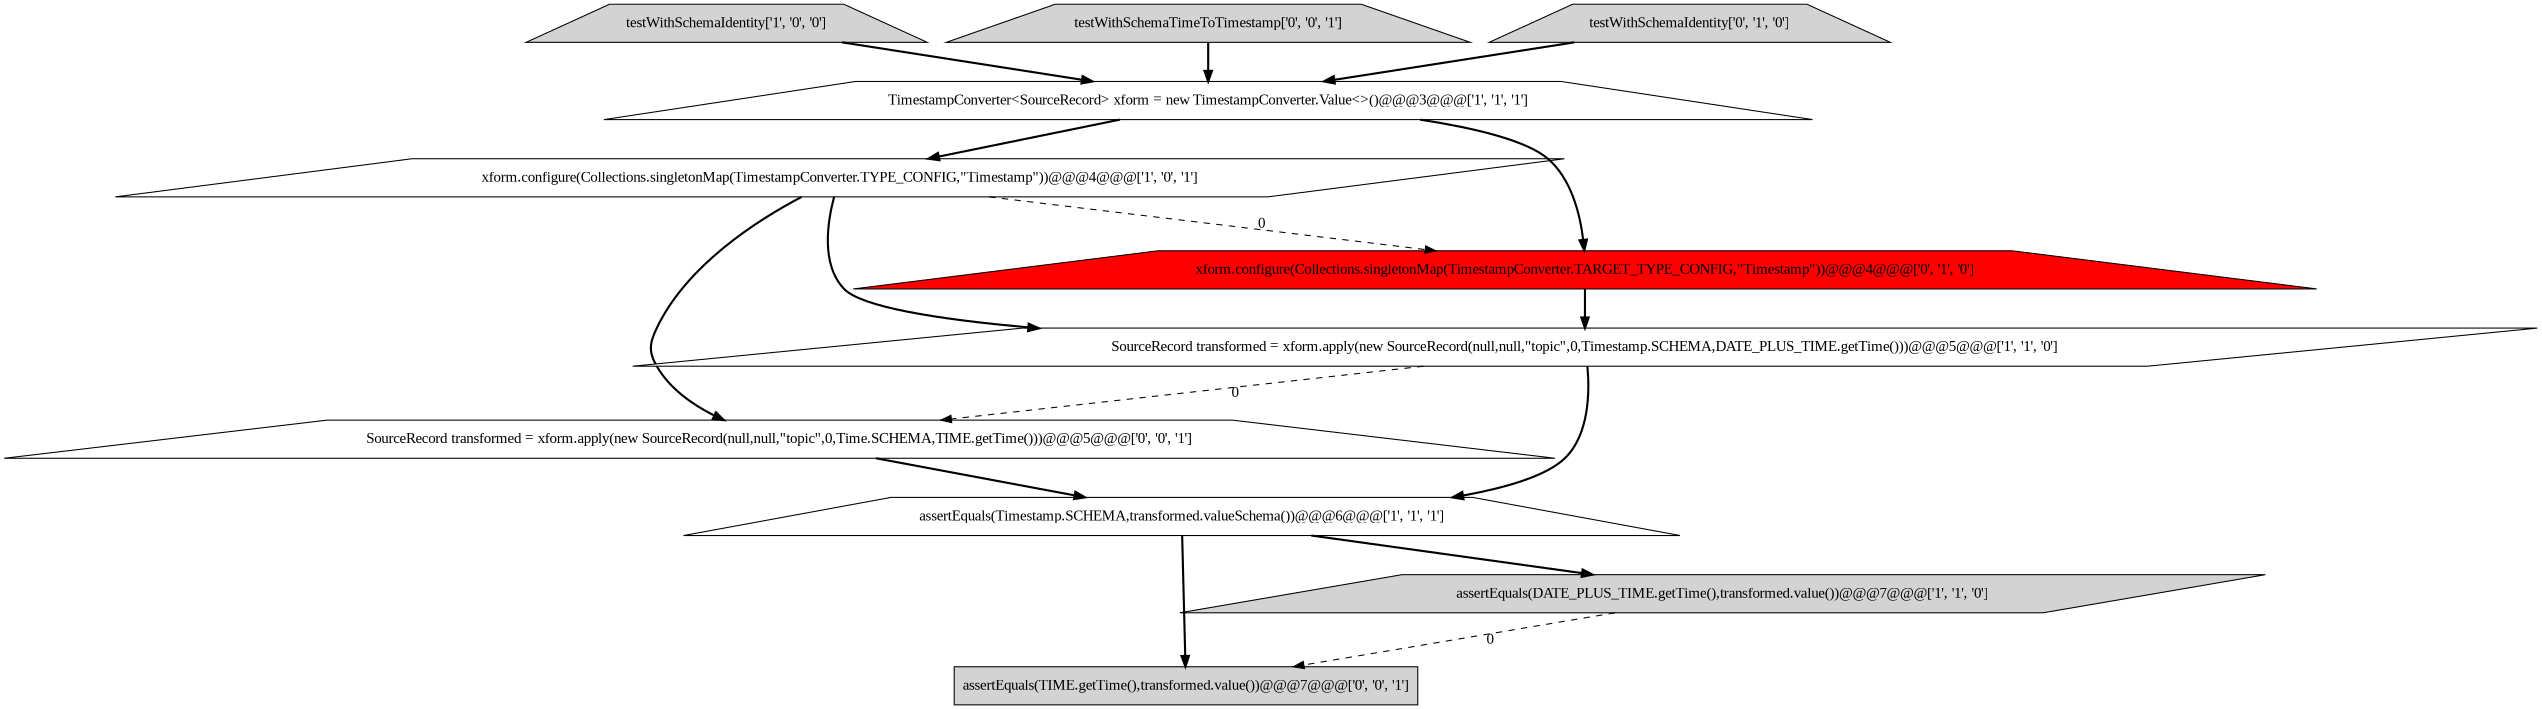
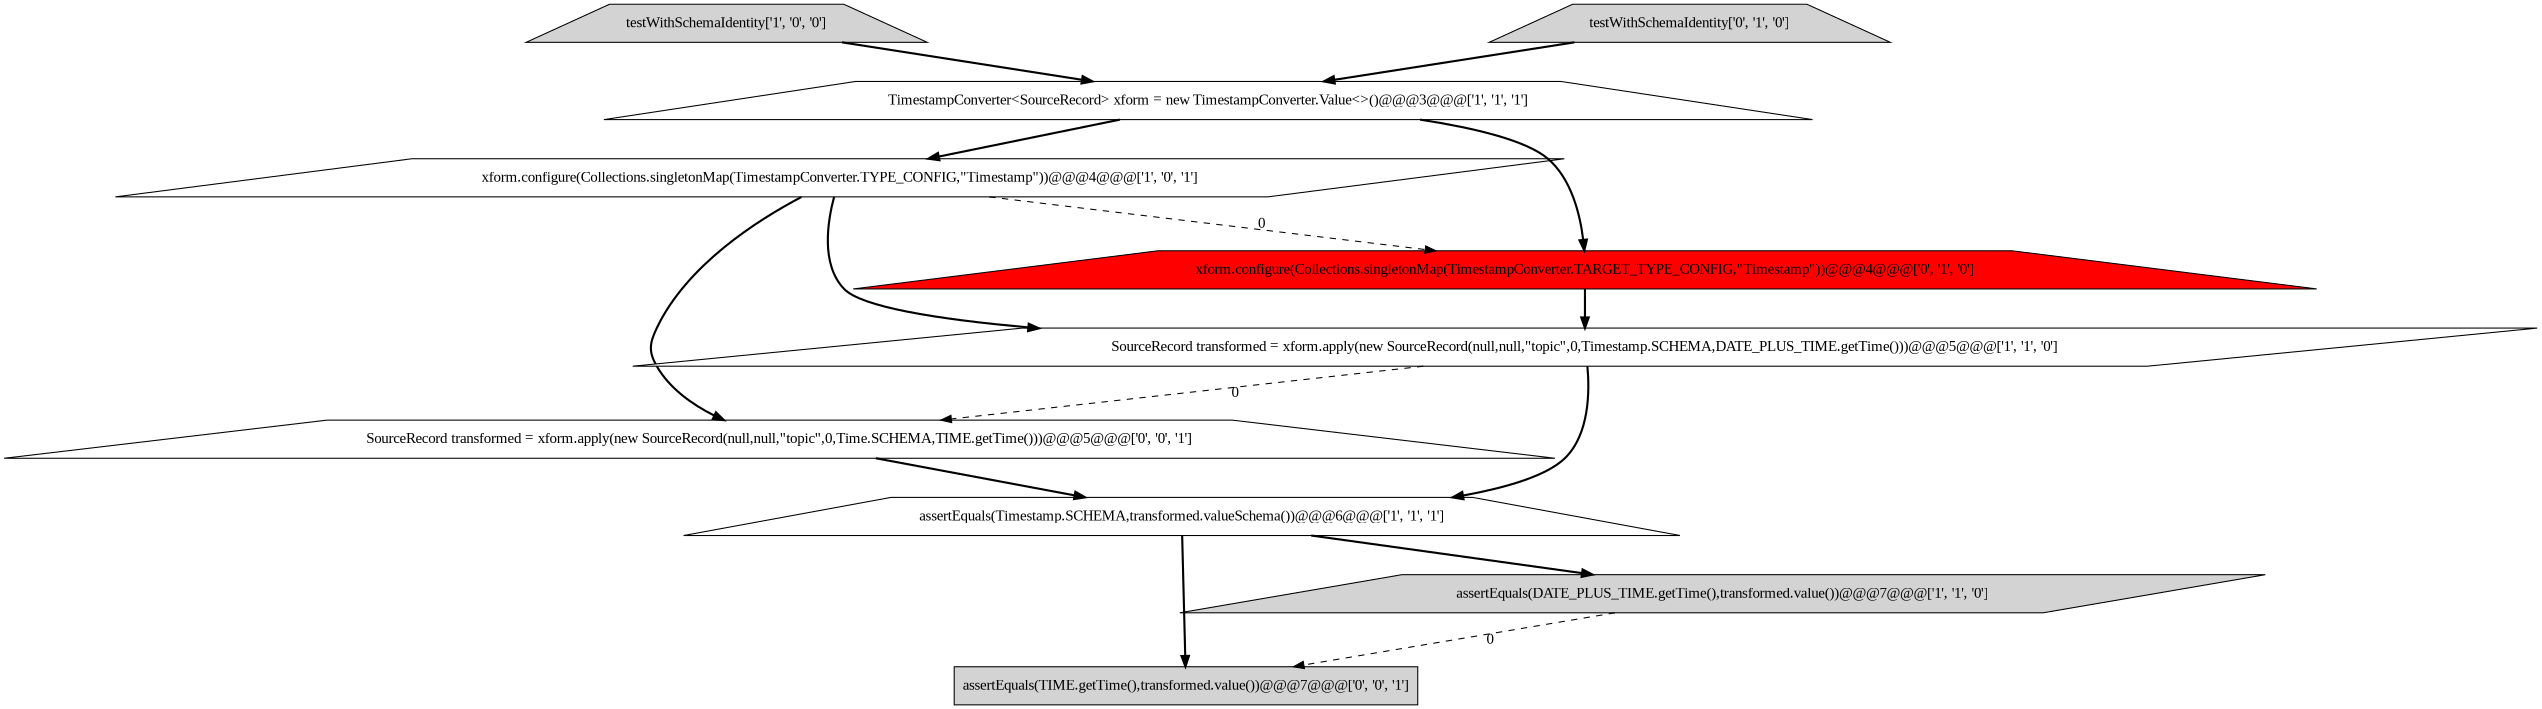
node "testWithSchemaTimeToTimestamp['0', '0', '1']": removed
